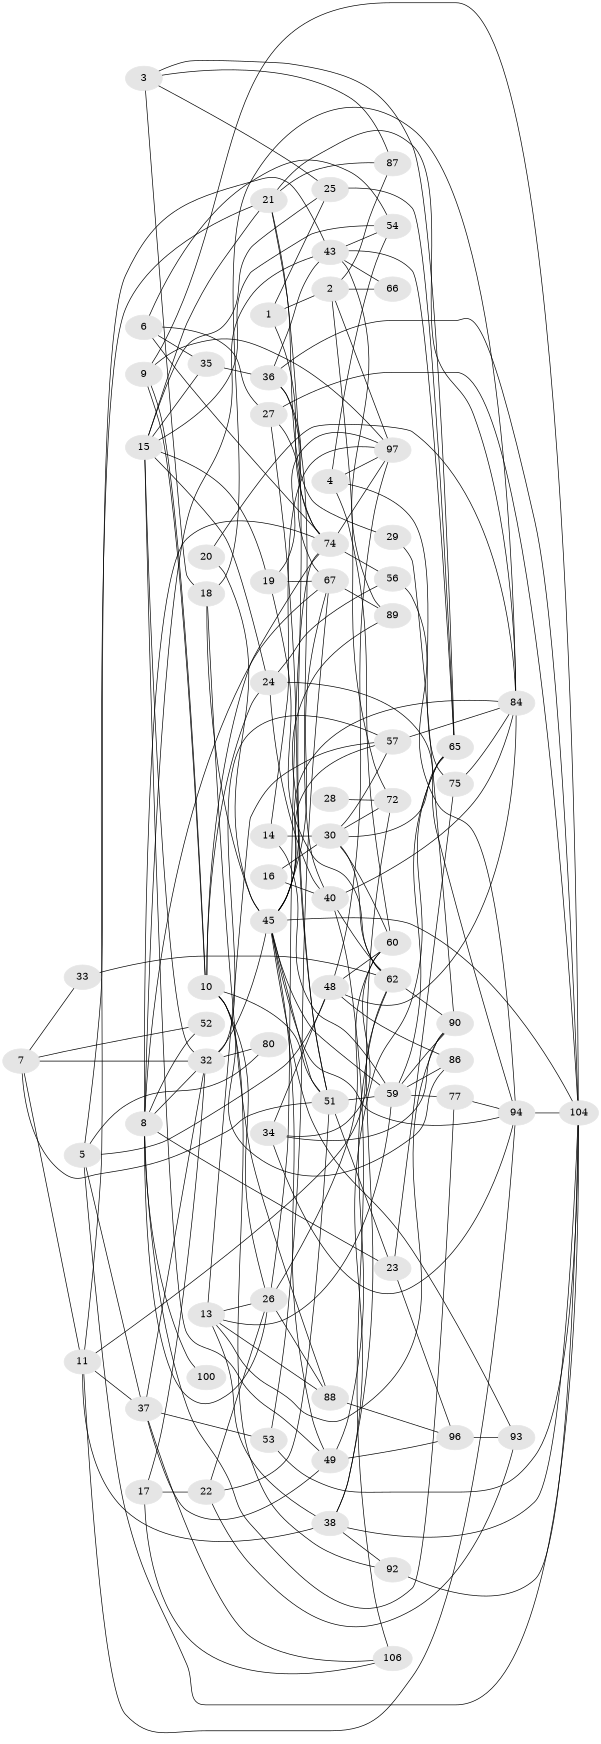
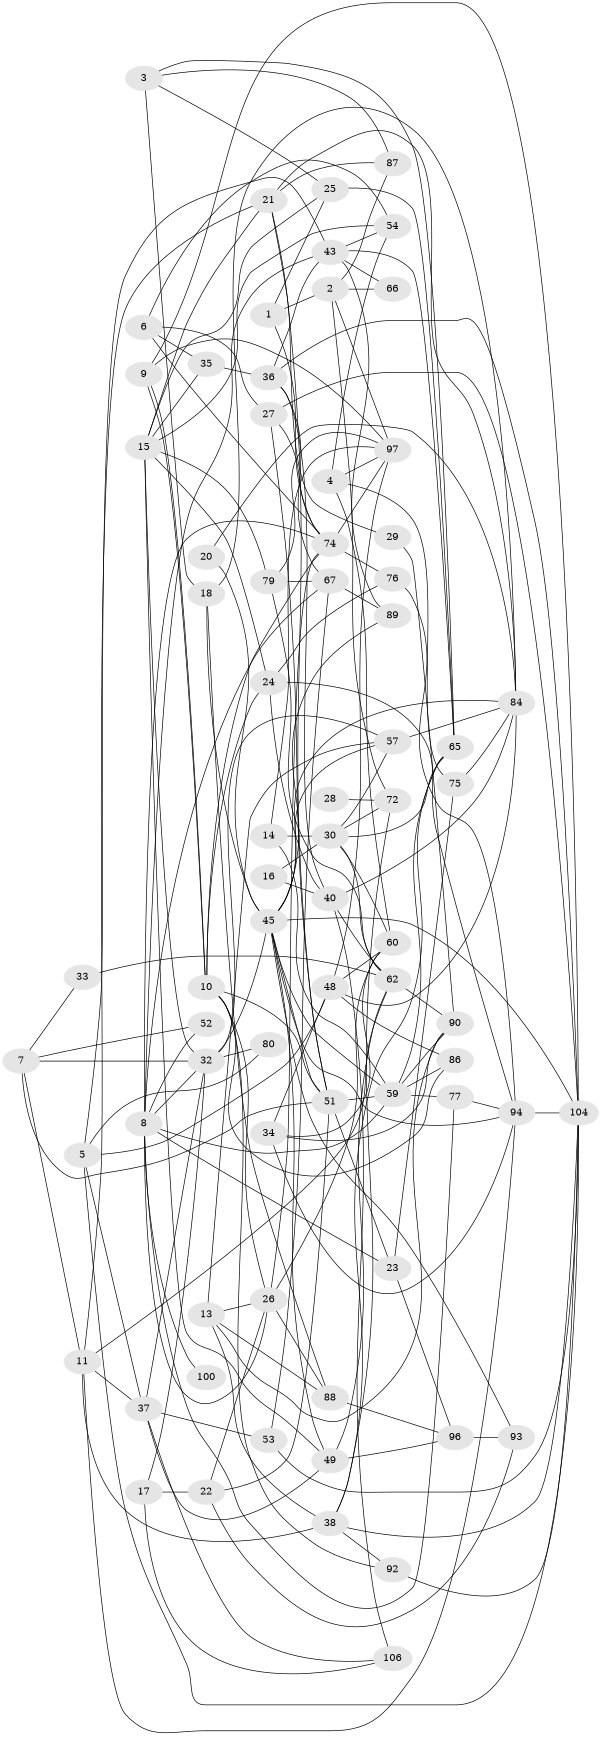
node "56": label "56" -> "76"
node "19": label "19" -> "79"
edge "67" -- "45": removed
edge "59" -- "13": now "59" -- "8"
